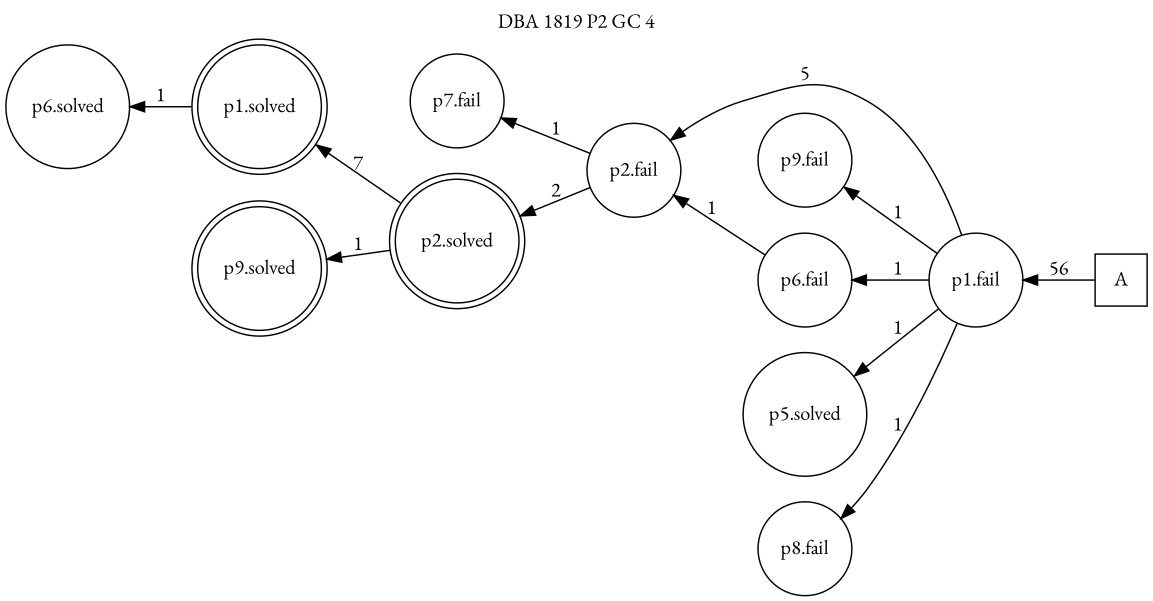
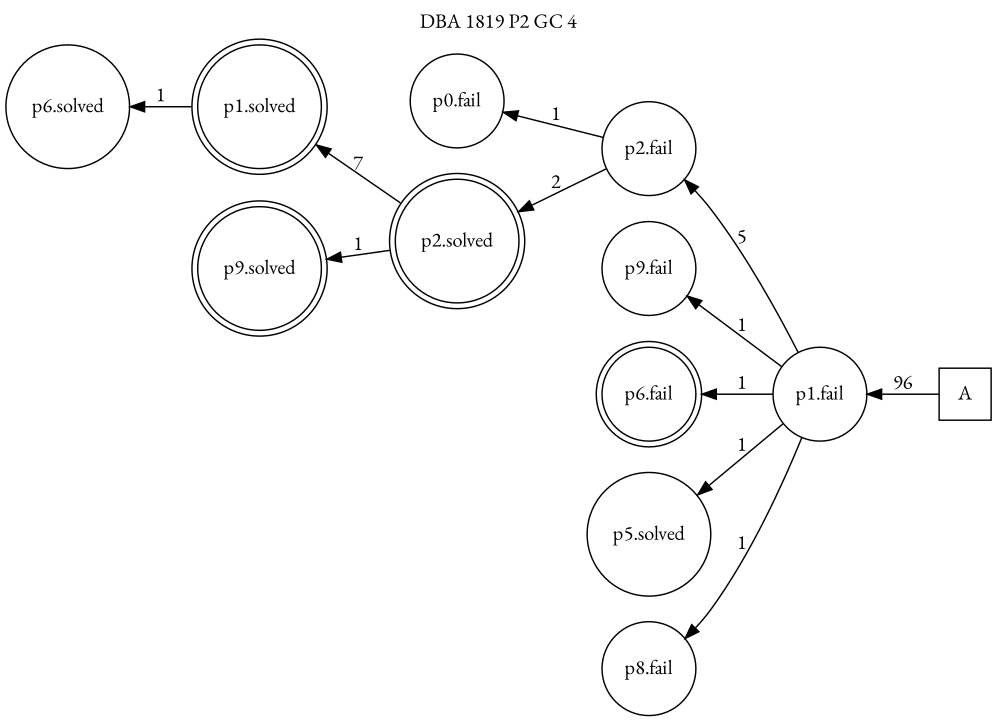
node "p7.fail": label "p7.fail" -> "p0.fail"
edge "p6.fail" -> "p2.fail": removed, label "1"
edge "A" -> "p1.fail": label "56" -> "96"
node "p6.fail": shape circle -> doublecircle
